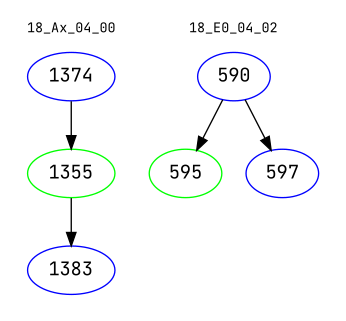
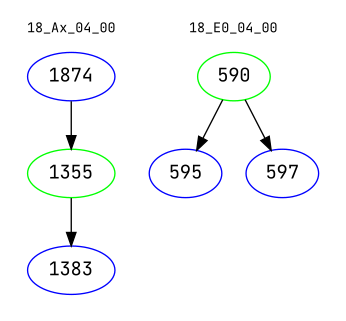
cluster "18_E0_04_02": label "18_E0_04_02" -> "18_E0_04_00"
node "1374": label "1374" -> "1874"
node "590": color blue -> green
node "595": color green -> blue
